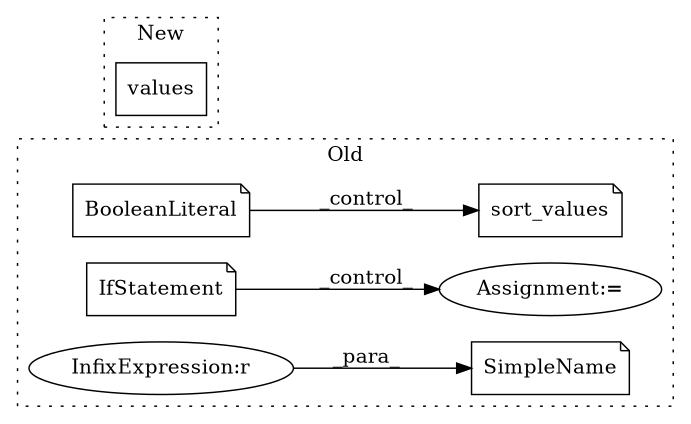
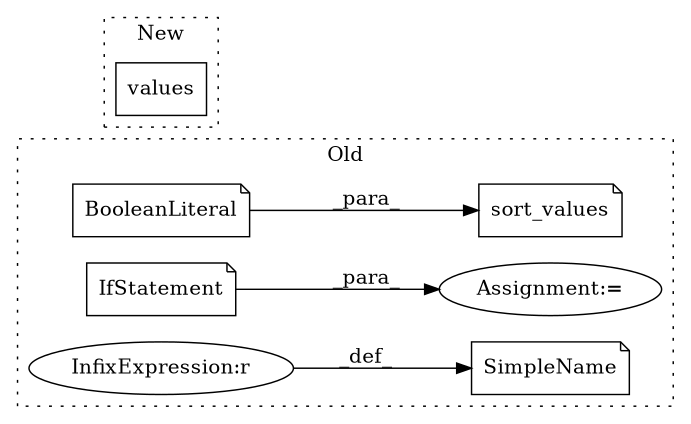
edge "BooleanLiteral" -> "sort_values": label "_control_" -> "_para_"
edge "IfStatement" -> "Assignment:=": label "_control_" -> "_para_"
edge "InfixExpression:r" -> "SimpleName": label "_para_" -> "_def_"
